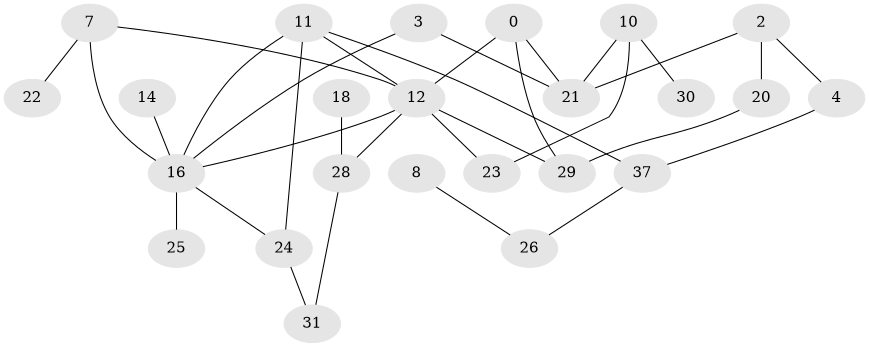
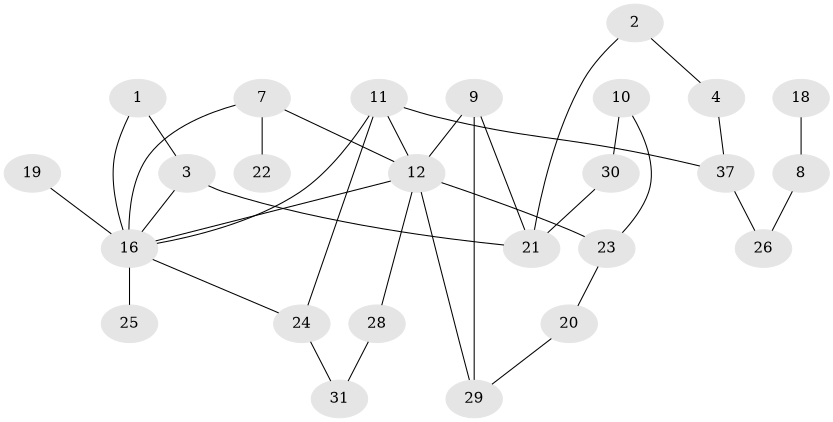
node "0": label "0" -> "9"
edge "10" -- "21": now "30" -- "21"
edge "2" -- "20": now "23" -- "20"
node "1": added
node "14": label "14" -> "19"
edge "18" -- "28": now "18" -- "8"
